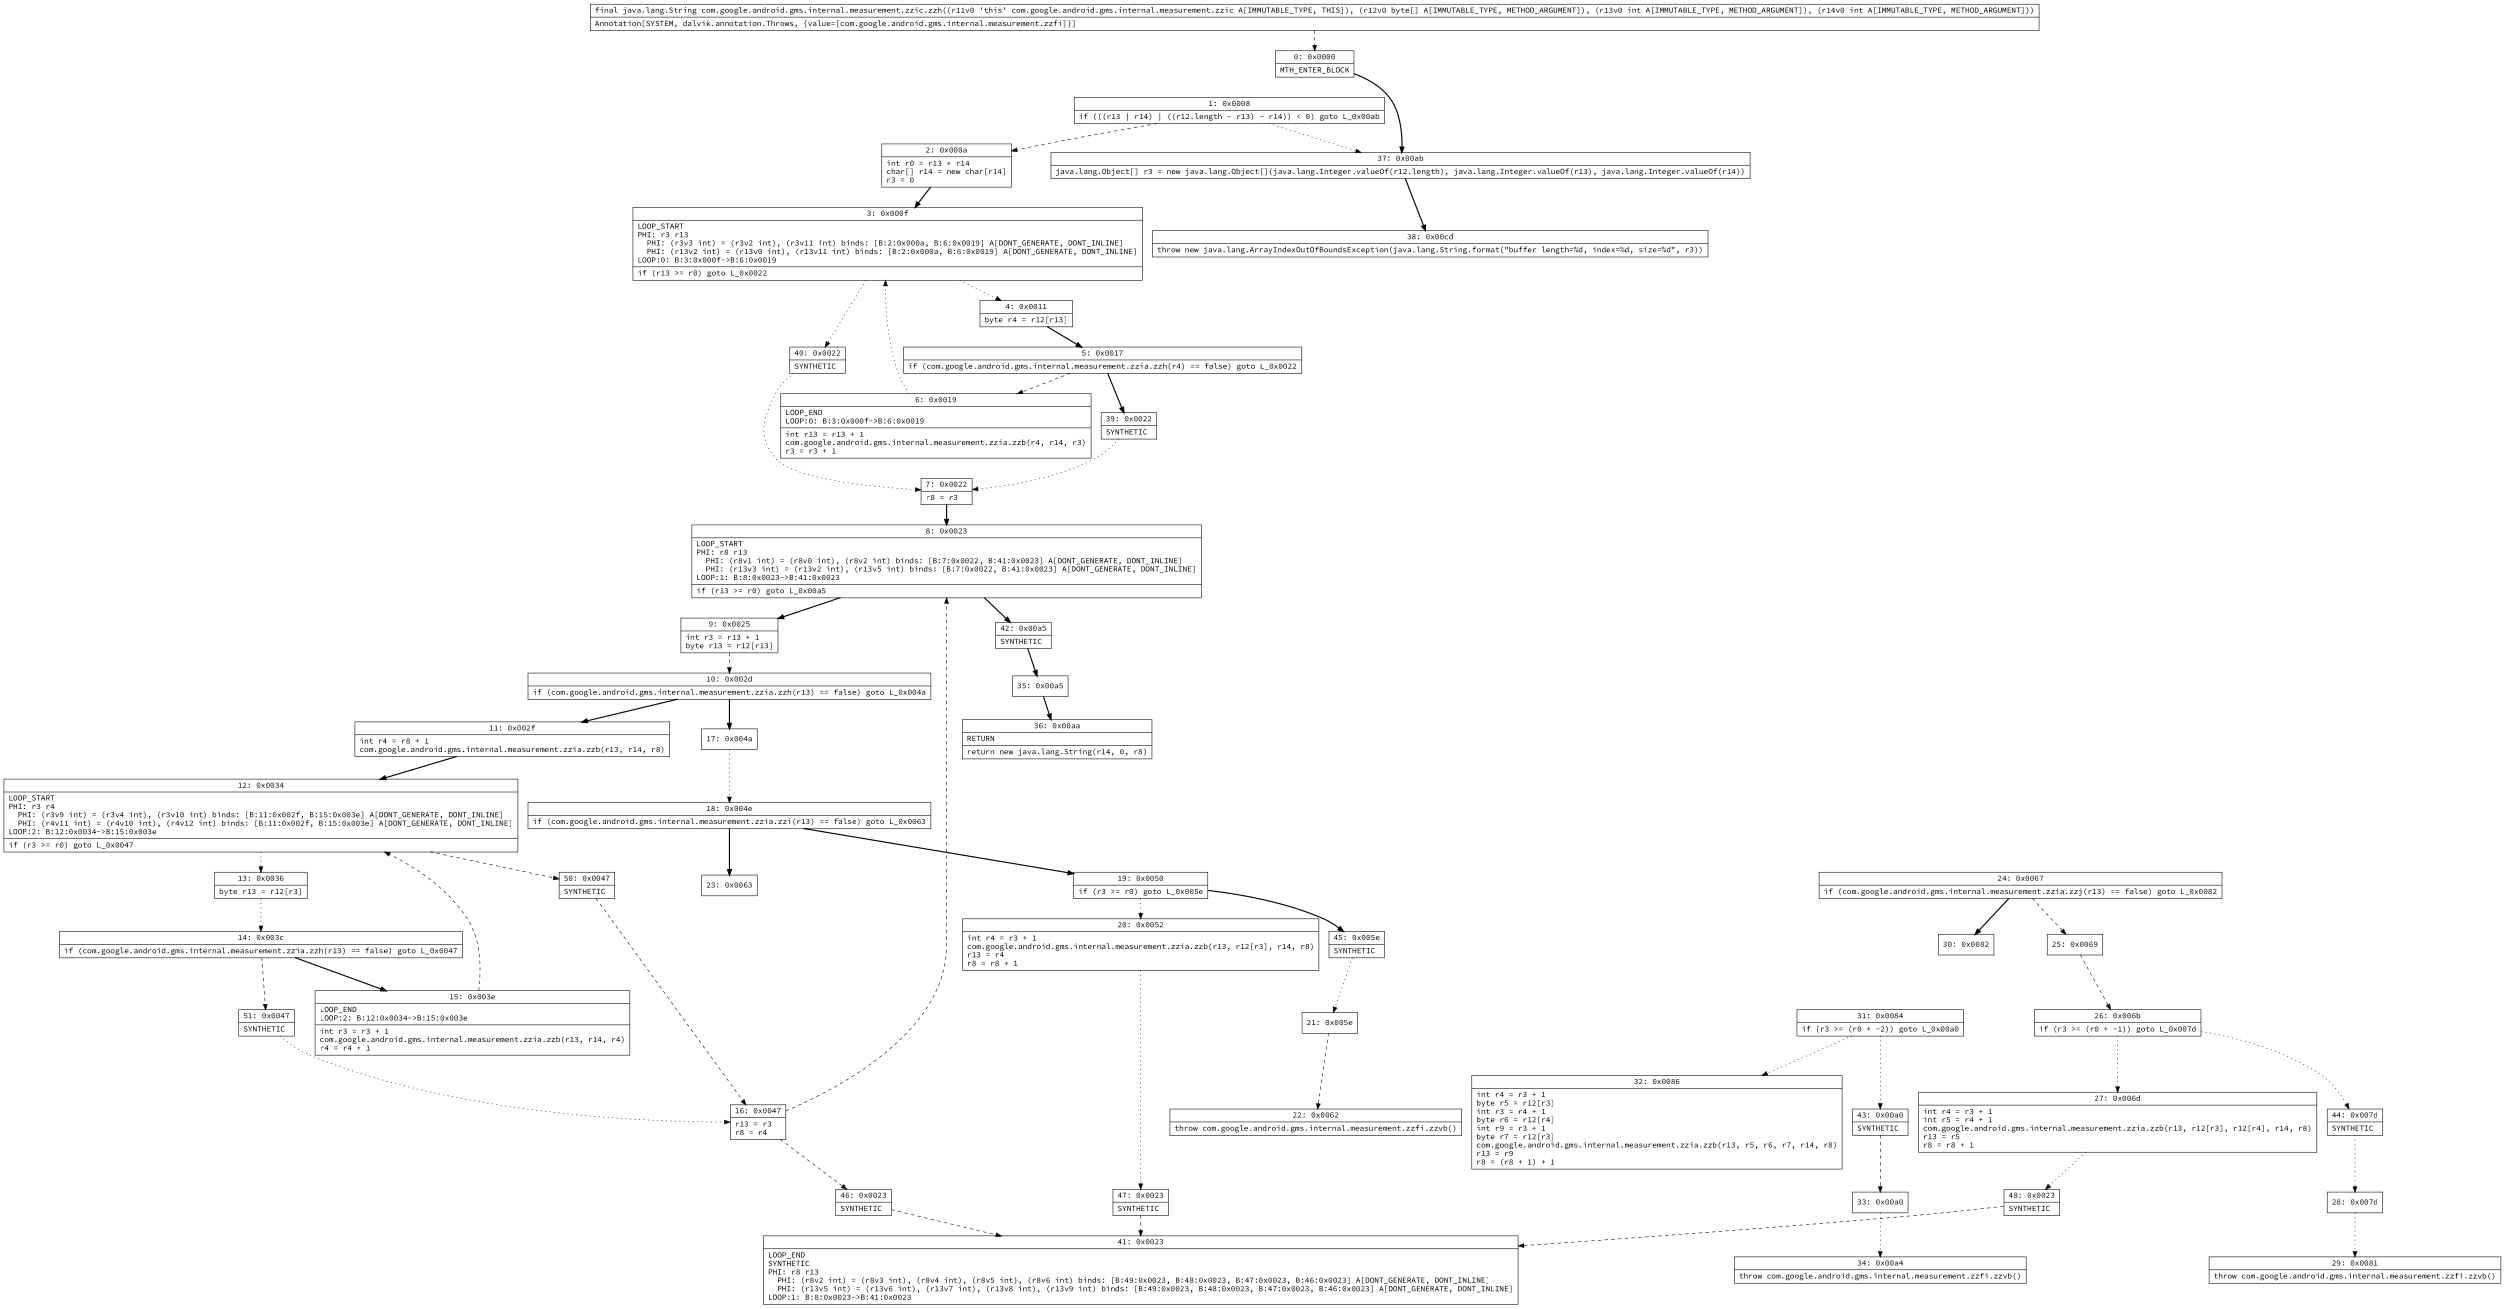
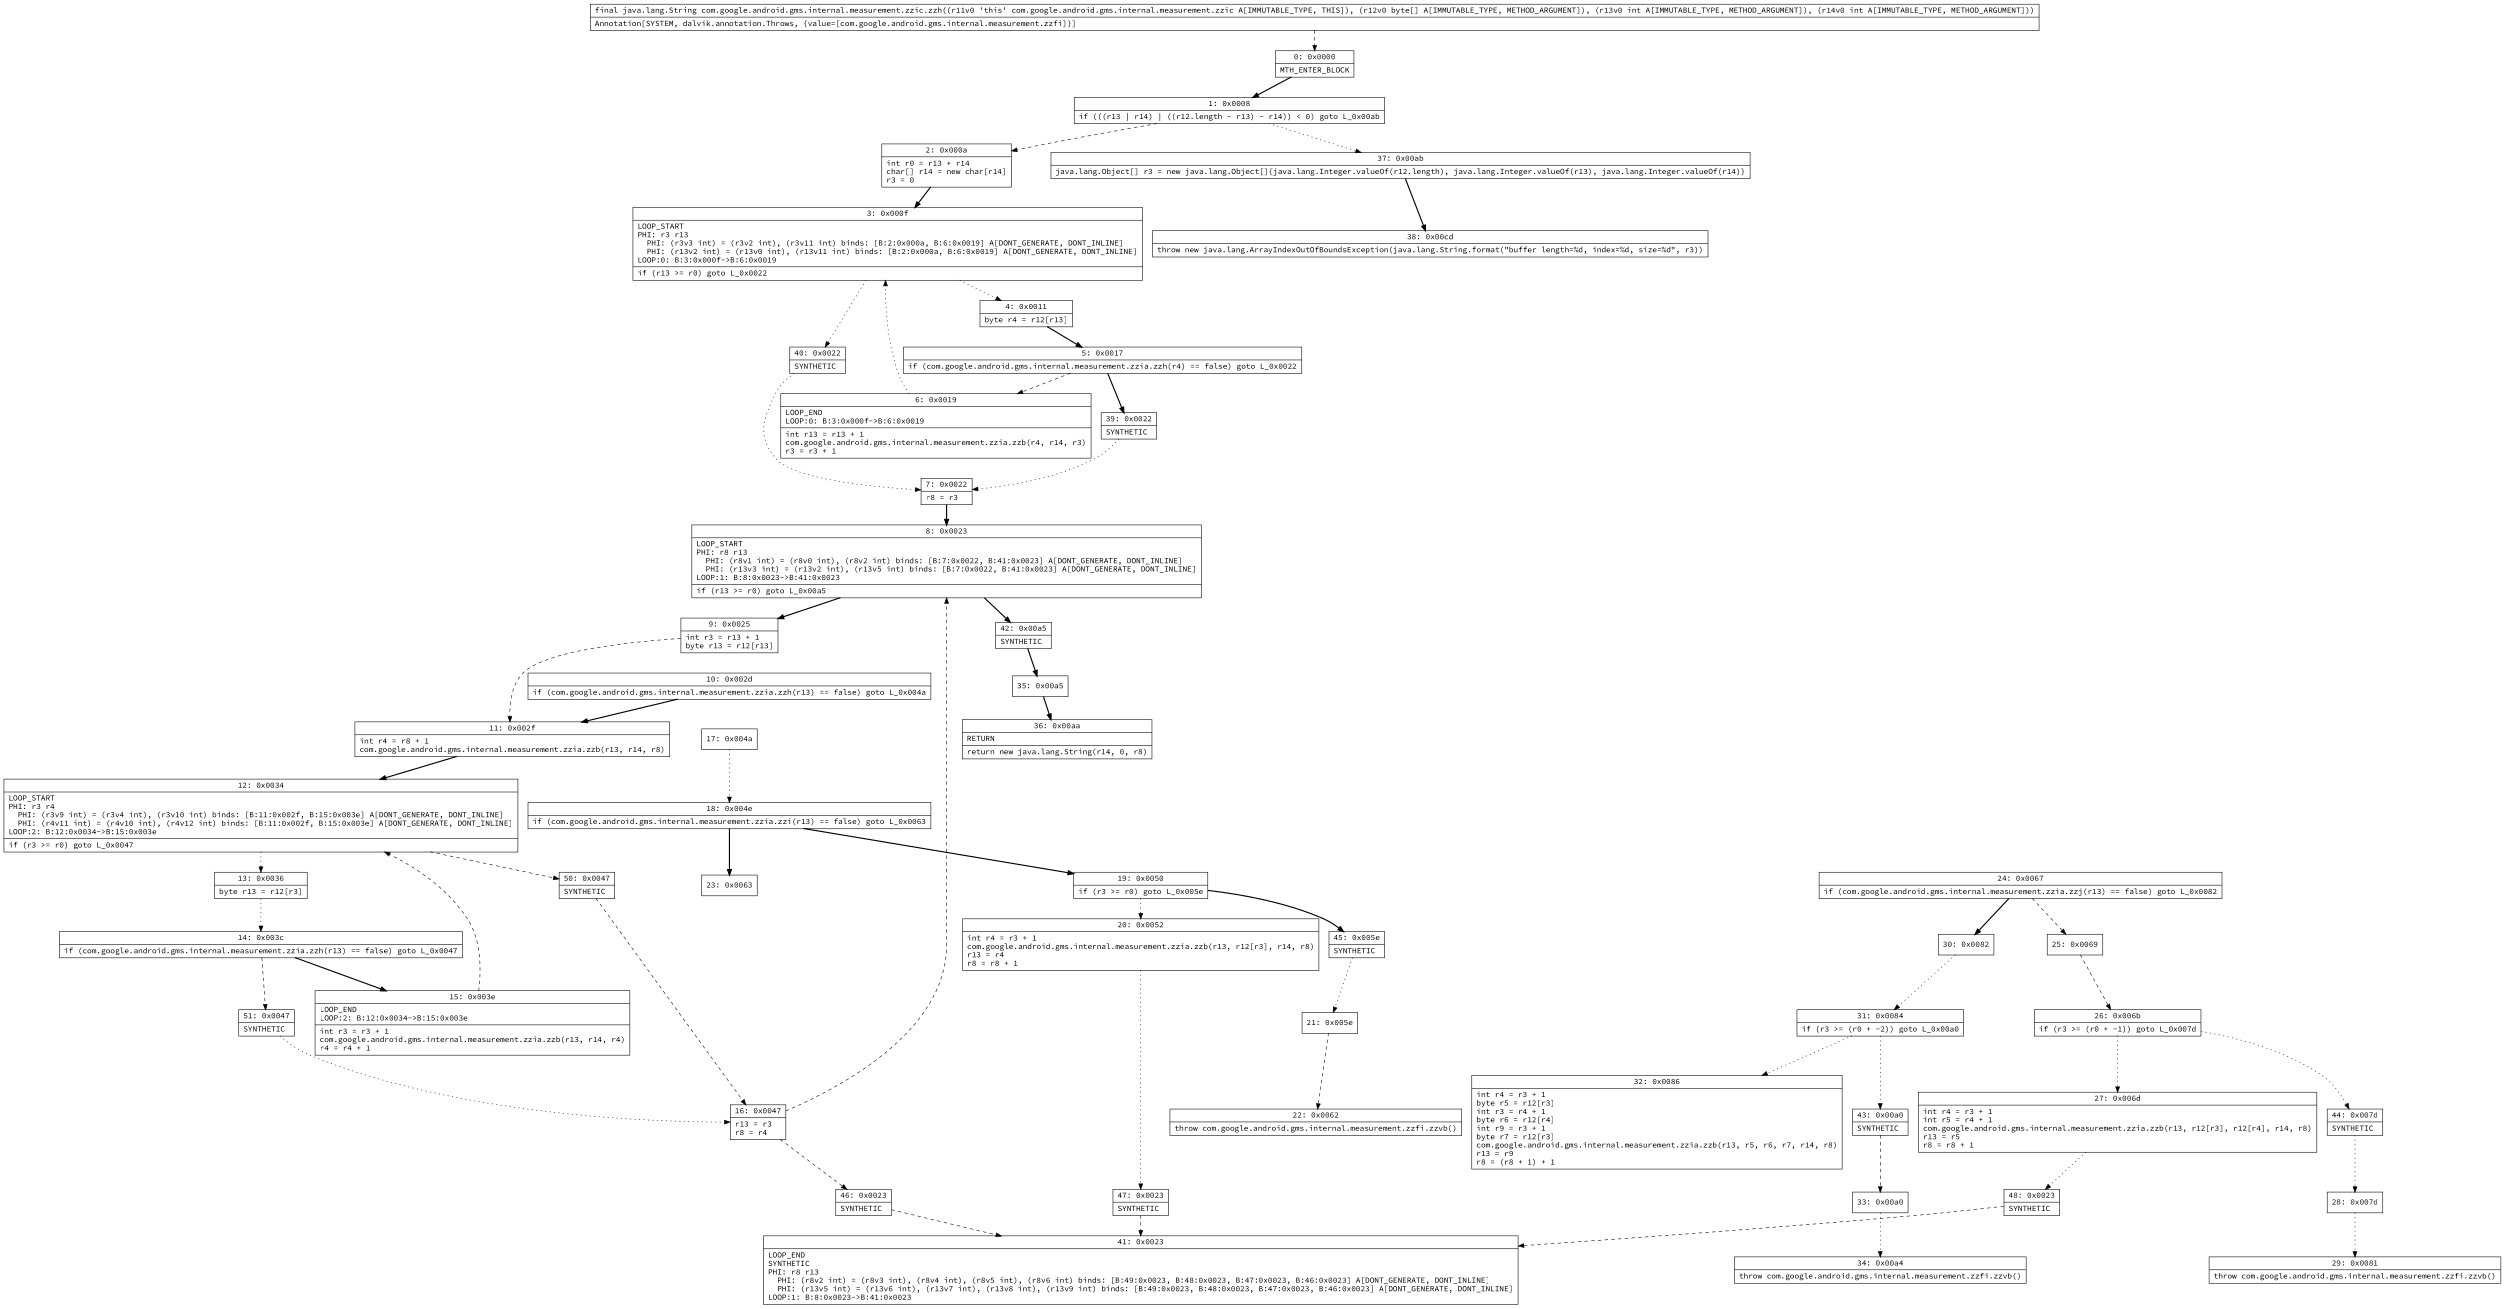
edge "0: 0x0000" -> "37: 0x00ab": now "0: 0x0000" -> "1: 0x0008"
edge "9: 0x0025" -> "10: 0x002d": now "9: 0x0025" -> "11: 0x002f"
edge "10: 0x002d" -> "17: 0x004a": removed
edge "30: 0x0082" -> "31: 0x0084": added
